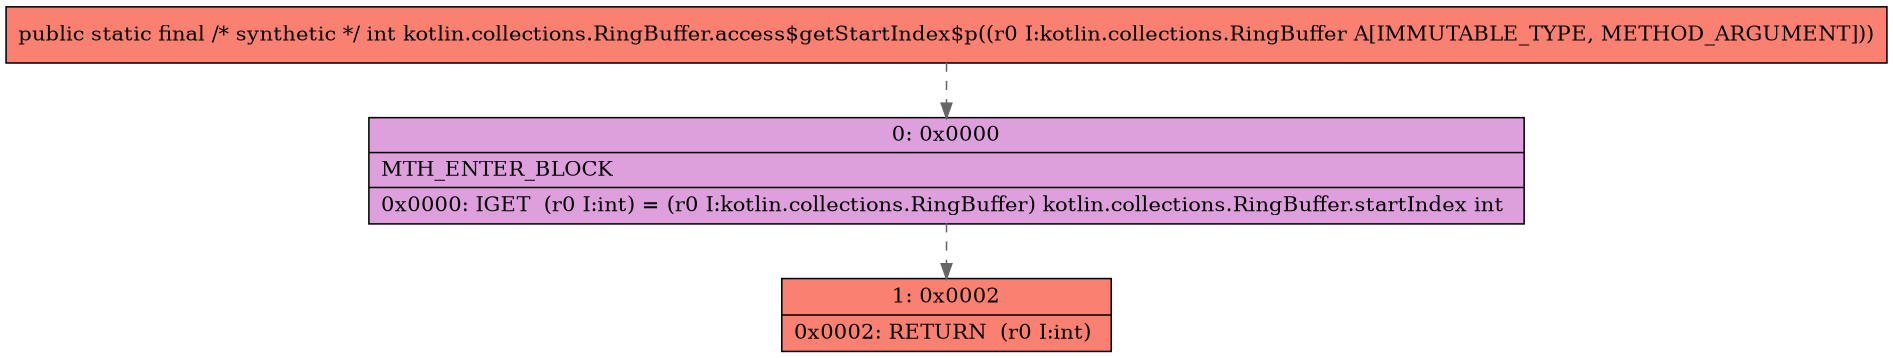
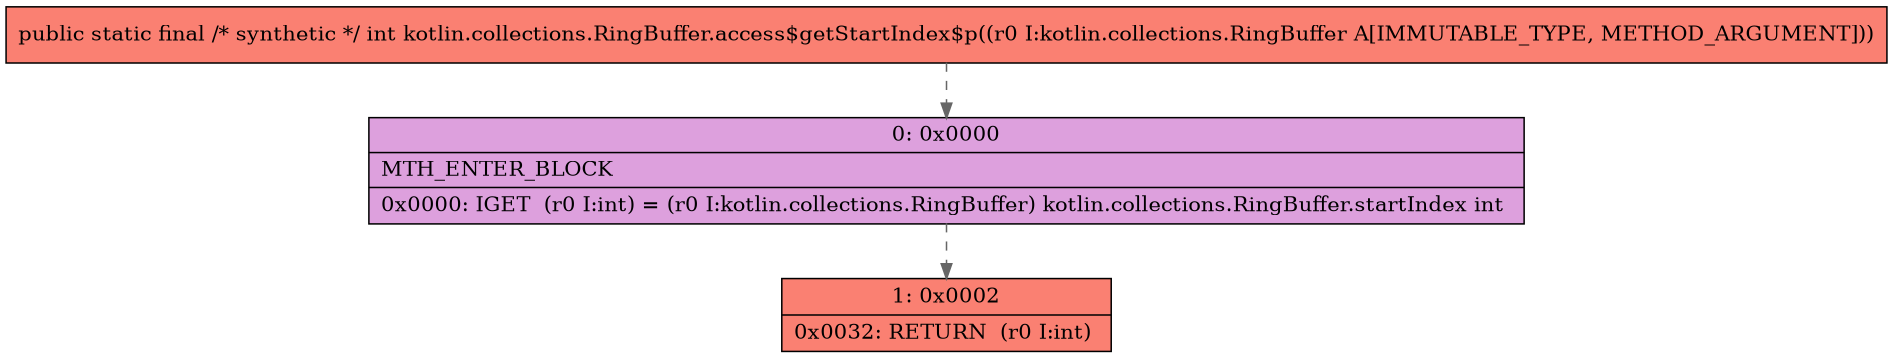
node "1: 0x0002": text "0x0002: RETURN  (r0 I:int)" -> "0x0032: RETURN  (r0 I:int)"
